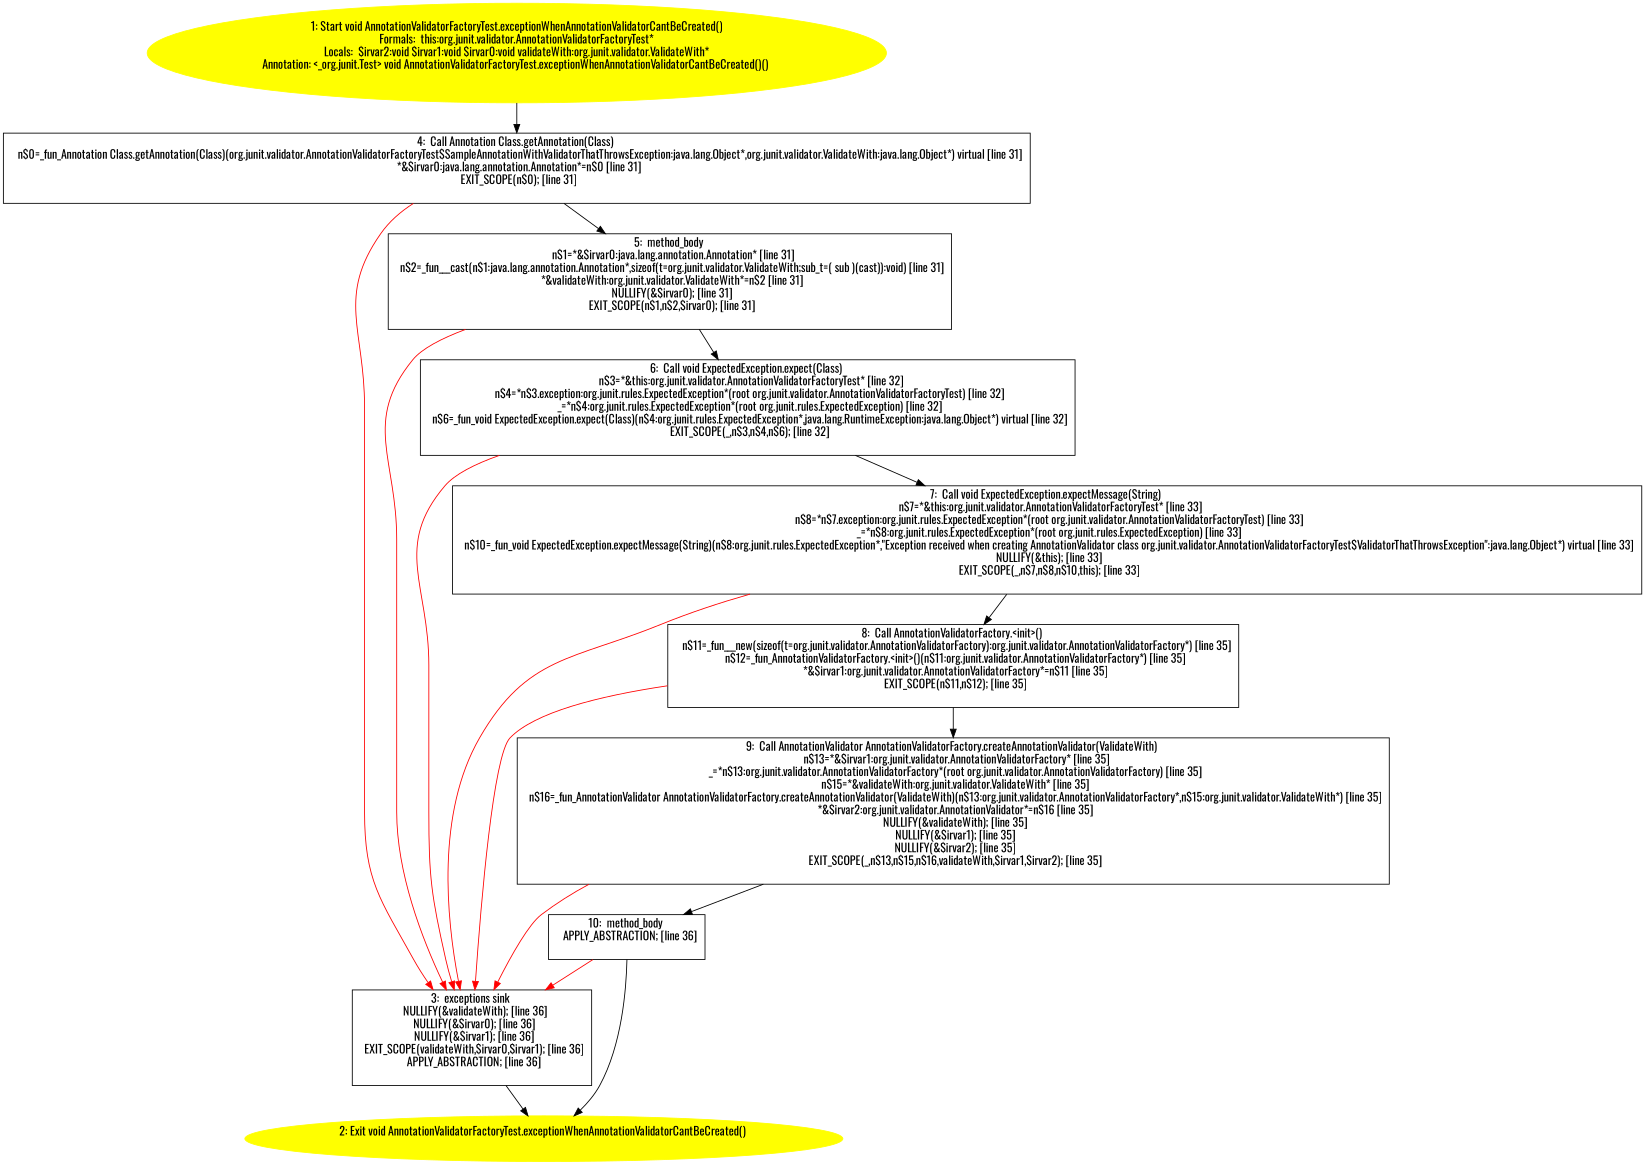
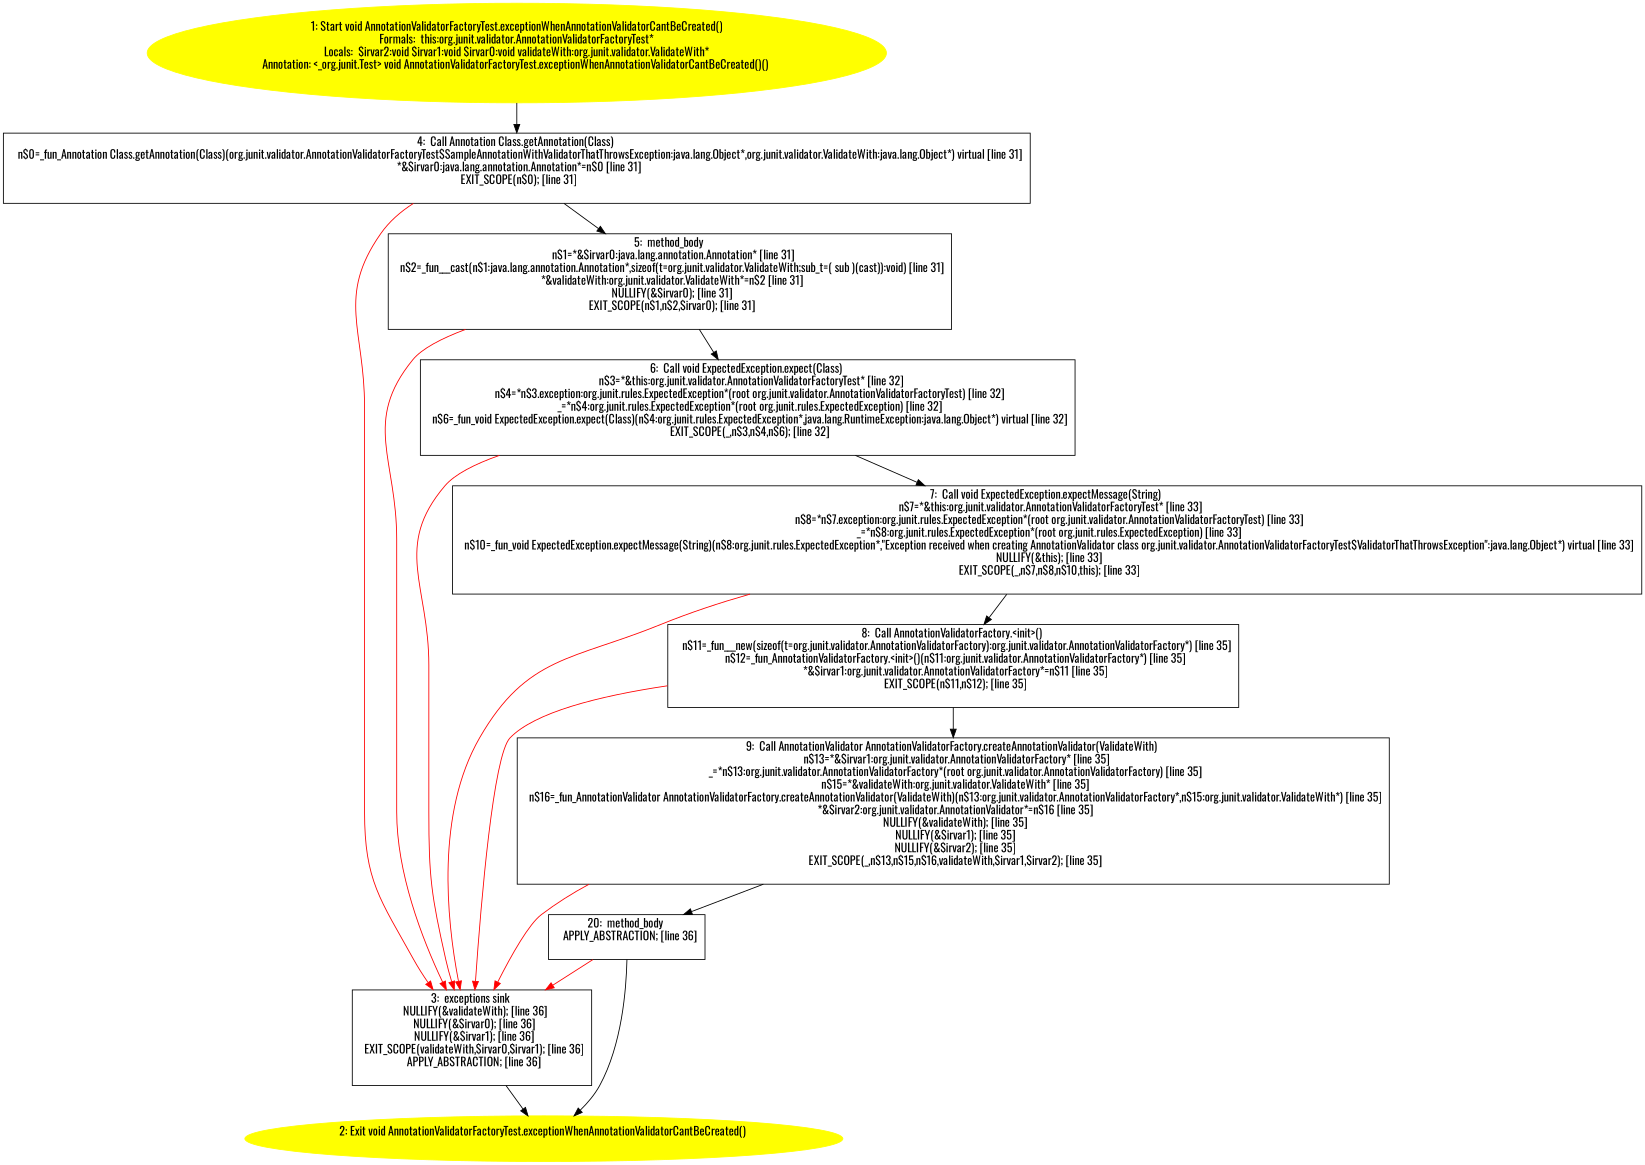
node "10:  method_body APPLY_ABSTRACTION; [line 36]": label "10:  method_body APPLY_ABSTRACTION; [line 36]" -> "20:  method_body APPLY_ABSTRACTION; [line 36]"
